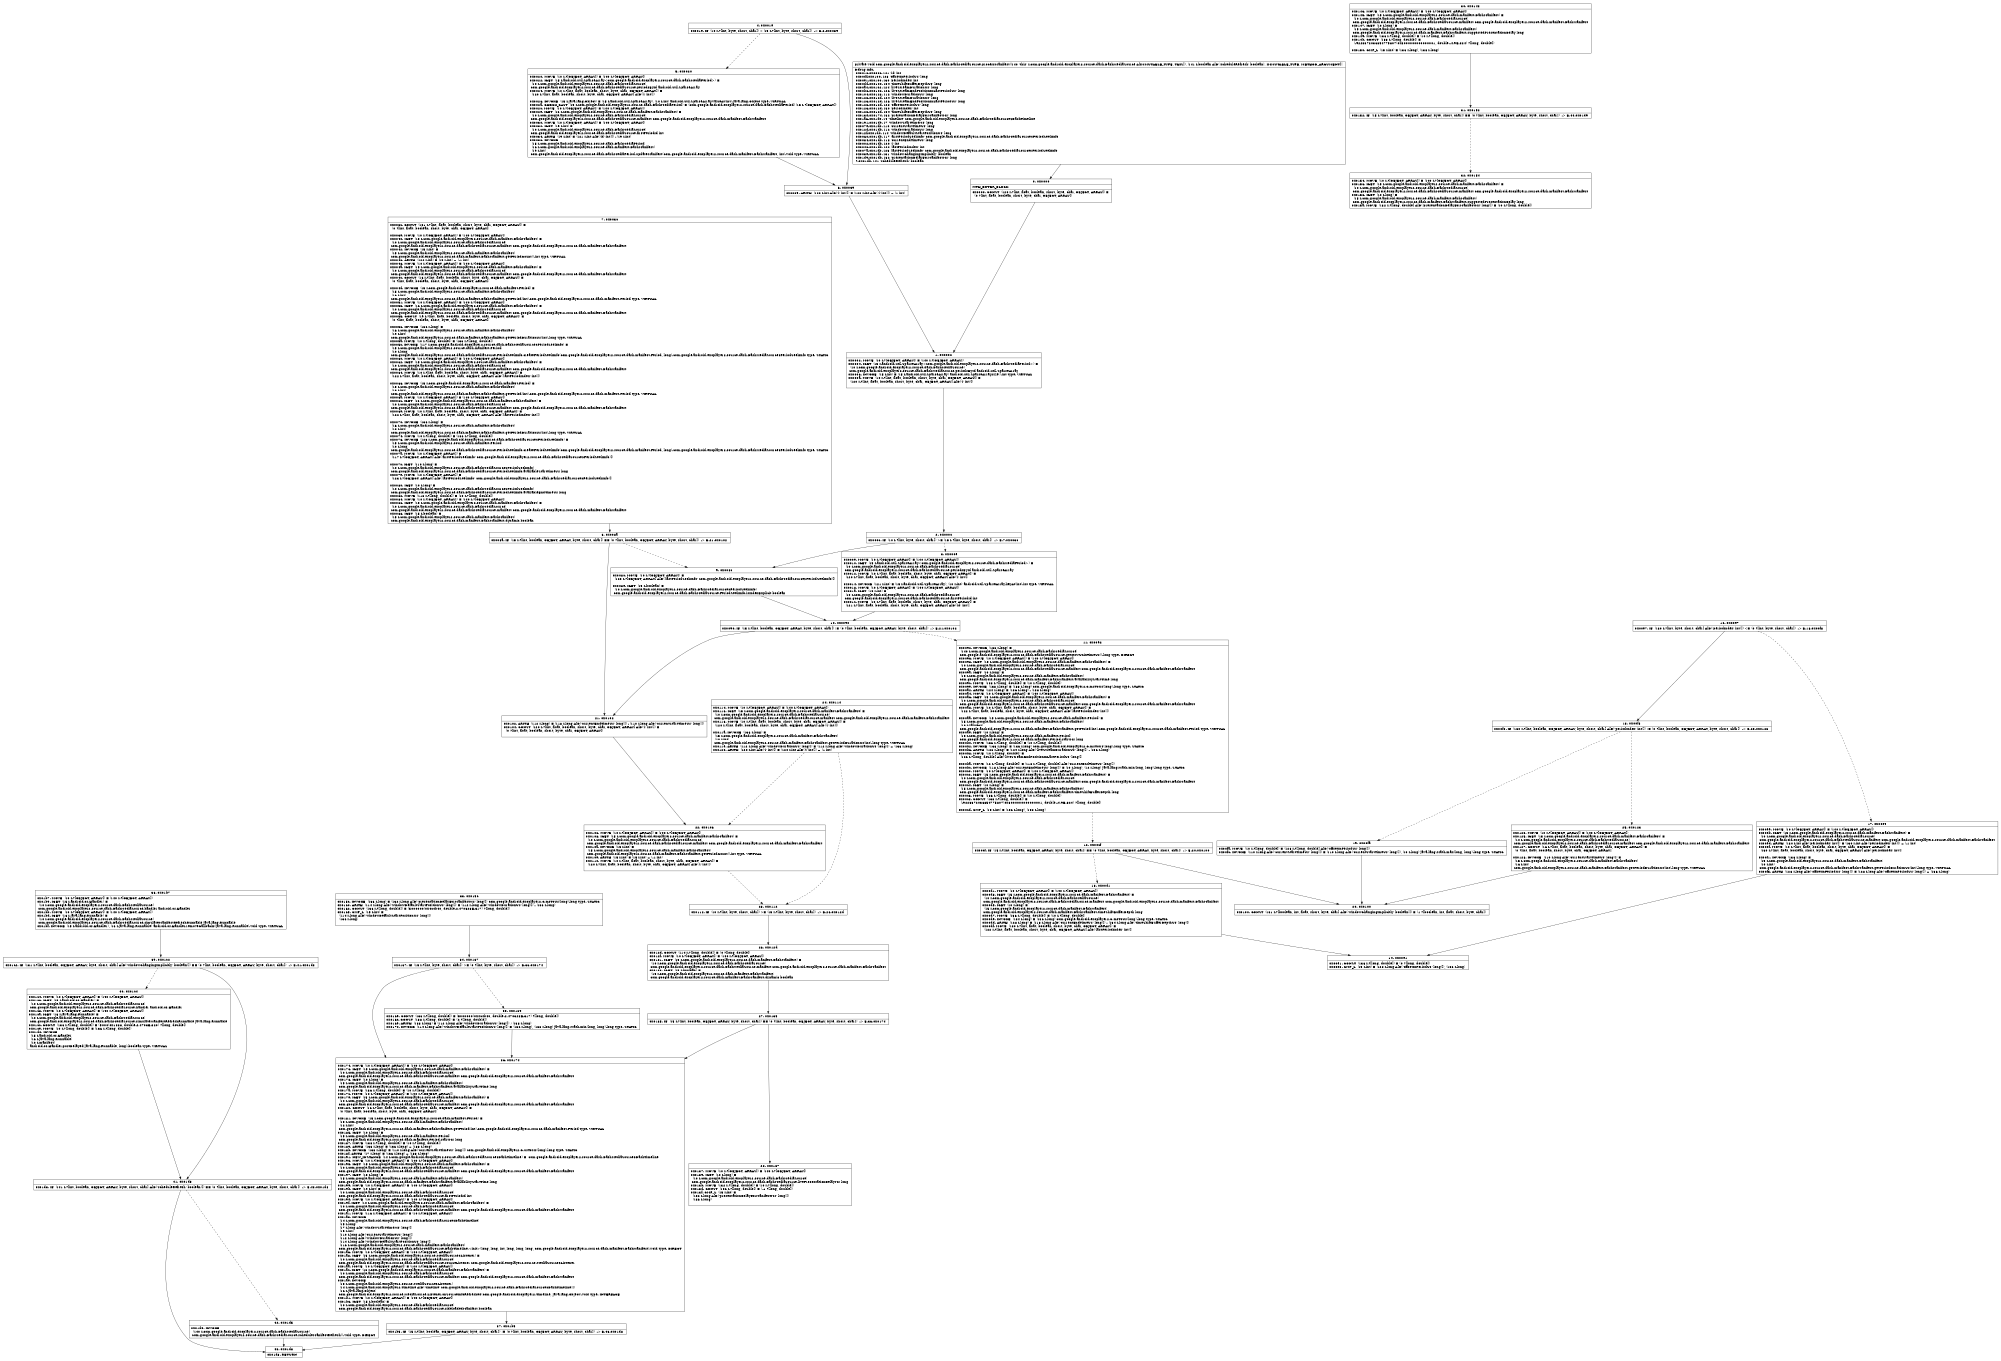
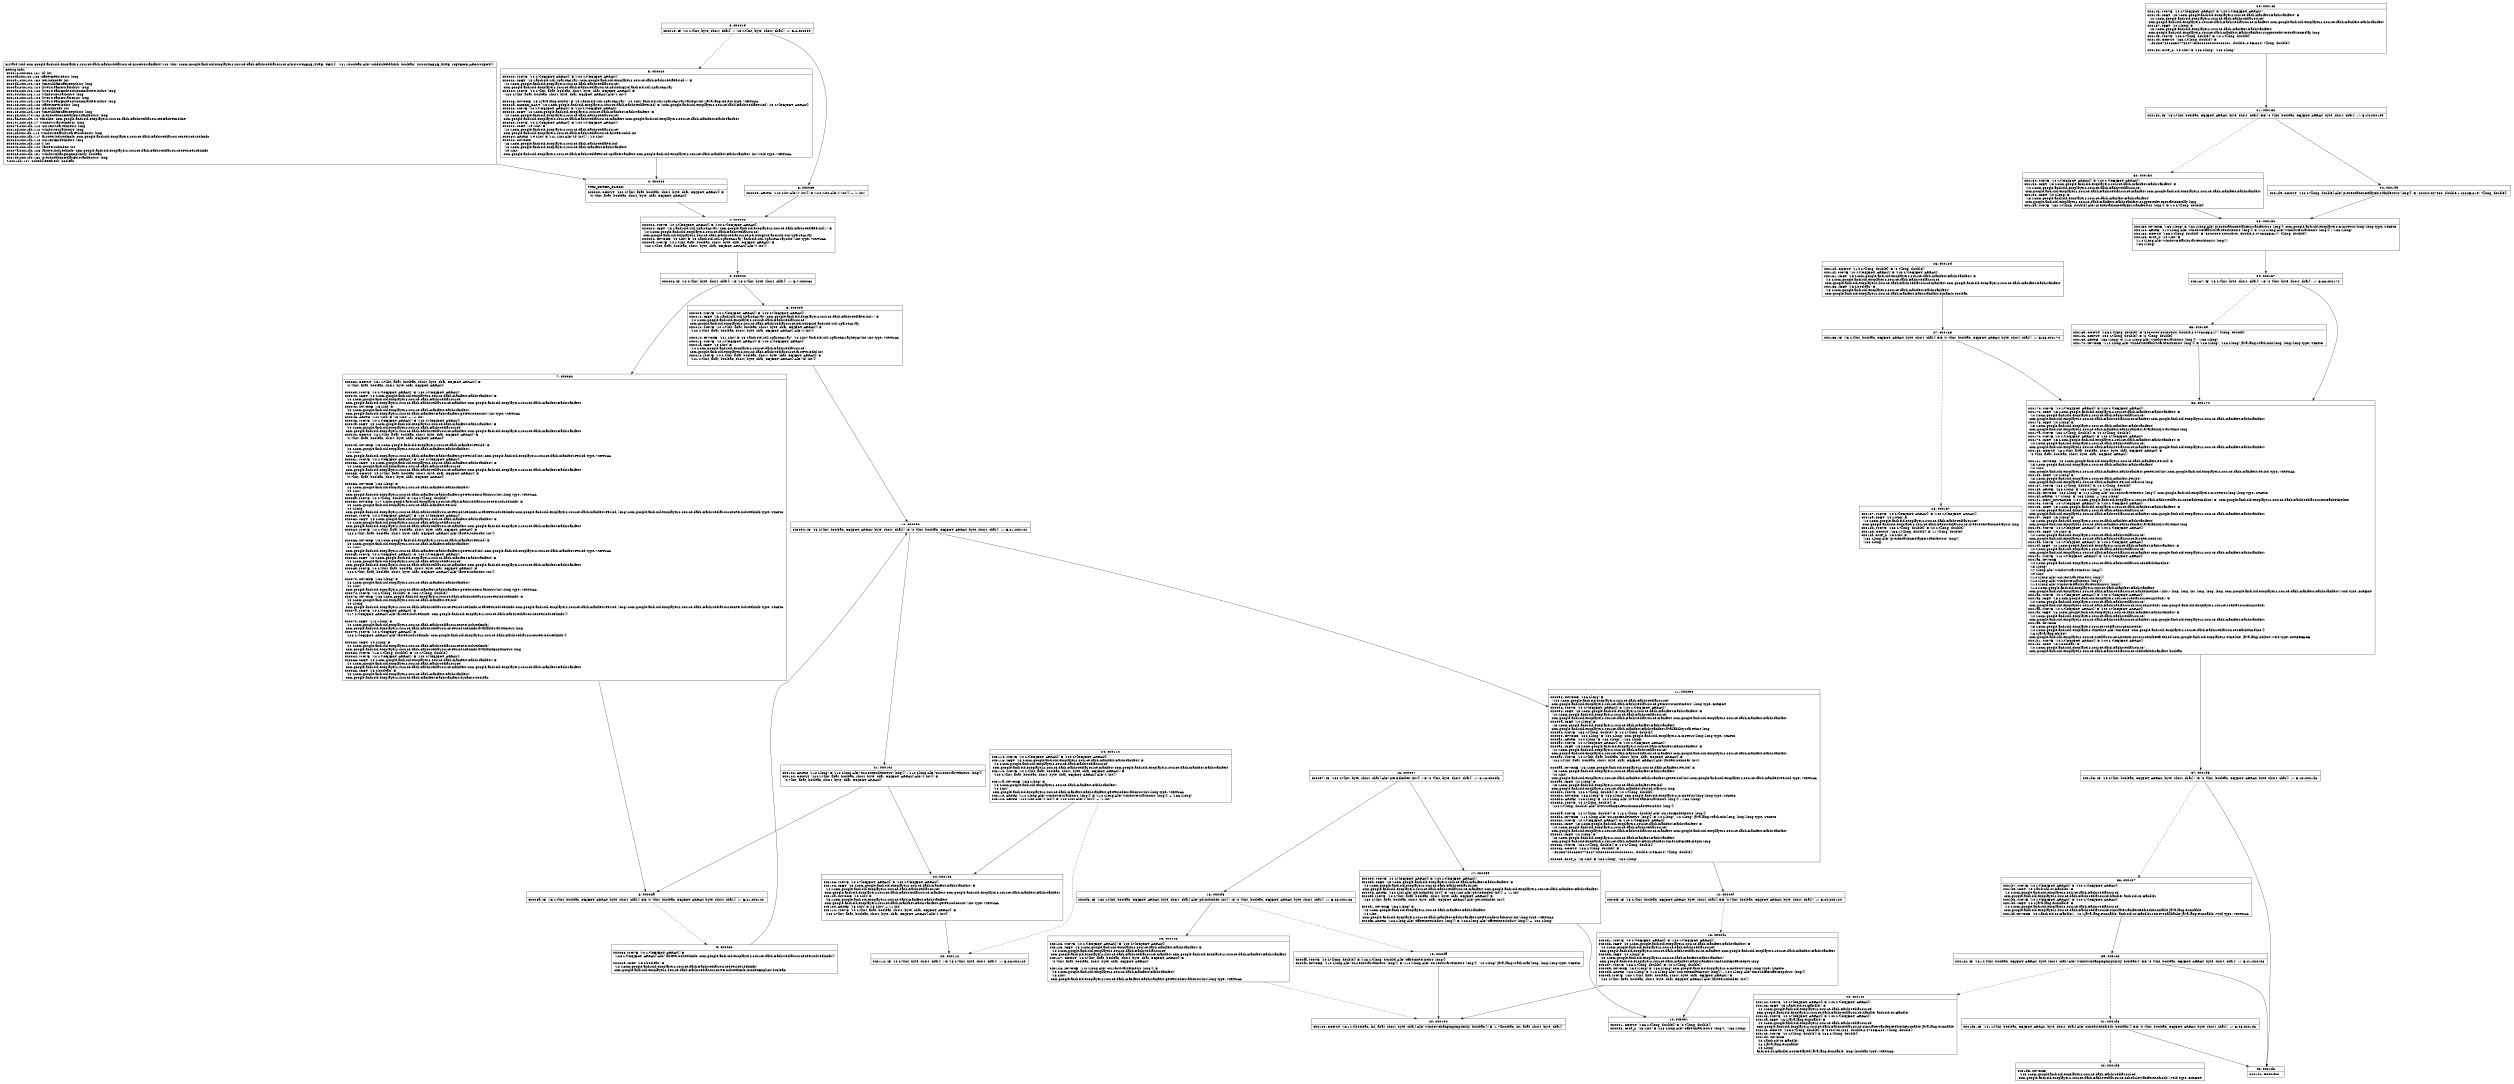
node "30: 0x0143": text "0x0147: IGET  (r0 I:long) =" -> "0x0157: IGET  (r0 I:long) ="
edge "5: 0x0020" -> "6: 0x0039": now "5: 0x0020" -> "0: 0x0000"
node "44: 0x01d9": added
edge "32: 0x0154" -> "33: 0x015c": added
edge "2: 0x000c" -> "3: 0x000e": style dashed -> solid
edge "2: 0x000c" -> "9: 0x008c": now "2: 0x000c" -> "7: 0x003c"
edge "8: 0x008a" -> "21: 0x0102": reversed
edge "10: 0x0090" -> "11: 0x0092": style dashed -> solid
edge "16: 0x00e7" -> "17: 0x00e9": style dashed -> solid
node "11: 0x0092": text "(r0 I:valueAt)" -> "(r0 I:int)"
edge "18: 0x00f8" -> "25: 0x0123": style dashed -> solid
edge "24: 0x0114" -> "22: 0x0106": style dashed -> solid
edge "11: 0x0092" -> "12: 0x00cf": style dashed -> solid
edge "37: 0x01b5" -> "38: 0x01b7": added
edge "12: 0x00cf" -> "20: 0x0100": now "13: 0x00d1" -> "20: 0x0100"
edge "22: 0x0106" -> "23: 0x0112": style dashed -> solid
edge "25: 0x0123" -> "20: 0x0100": style solid -> dashed
edge "23: 0x0112" -> "26: 0x012d": removed
node "40: 0x01c4": text "(r0 I:manifest)" -> "(r0 I:long)"
edge "39: 0x01c2" -> "41: 0x01d3": style solid -> dashed
edge "27: 0x0135" -> "28: 0x0137": style solid -> dashed
edge "40: 0x01c4" -> "41: 0x01d3": removed
edge "42: 0x01d5" -> "43: 0x01d8": now "39: 0x01c2" -> "43: 0x01d8"
